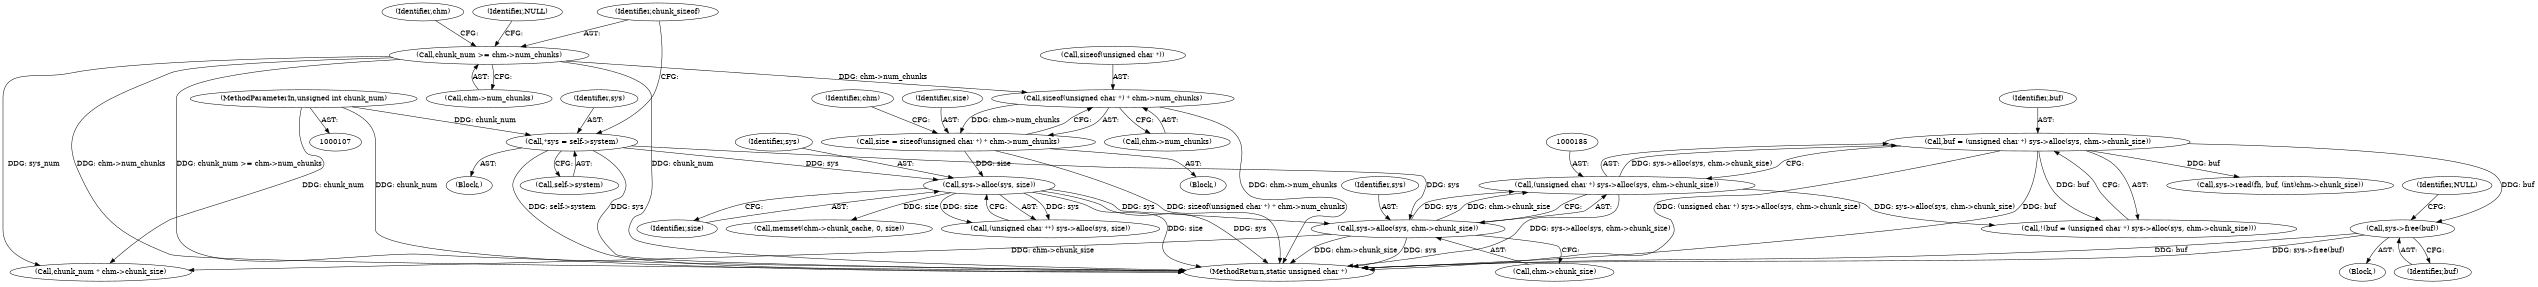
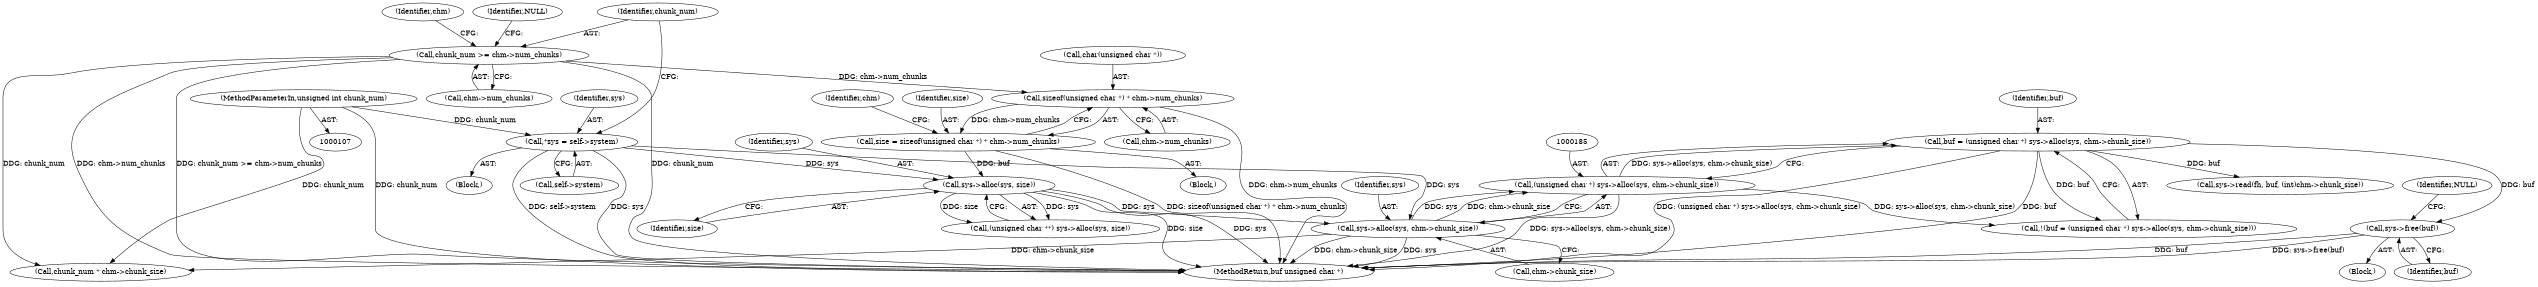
node "(Identifier,chunk_sizeof)": label "(Identifier,chunk_sizeof)" -> "(Identifier,chunk_num)"
node "(Call,sizeof(unsigned char *))": label "(Call,sizeof(unsigned char *))" -> "(Call,char(unsigned char *))"
edge "(Call,chunk_num >= chm->num_chunks)" -> "(Call,chunk_num * chm->chunk_size)": label "DDG: sys_num" -> "DDG: chunk_num"
edge "(Call,size = sizeof(unsigned char *) * chm->num_chunks)" -> "(Call,sys->alloc(sys, size))": label "DDG: size" -> "DDG: buf"
node "(Call,memset(chm->chunk_cache, 0, size))": removed
node "(MethodReturn,static unsigned char *)": label "(MethodReturn,static unsigned char *)" -> "(MethodReturn,buf unsigned char *)"
